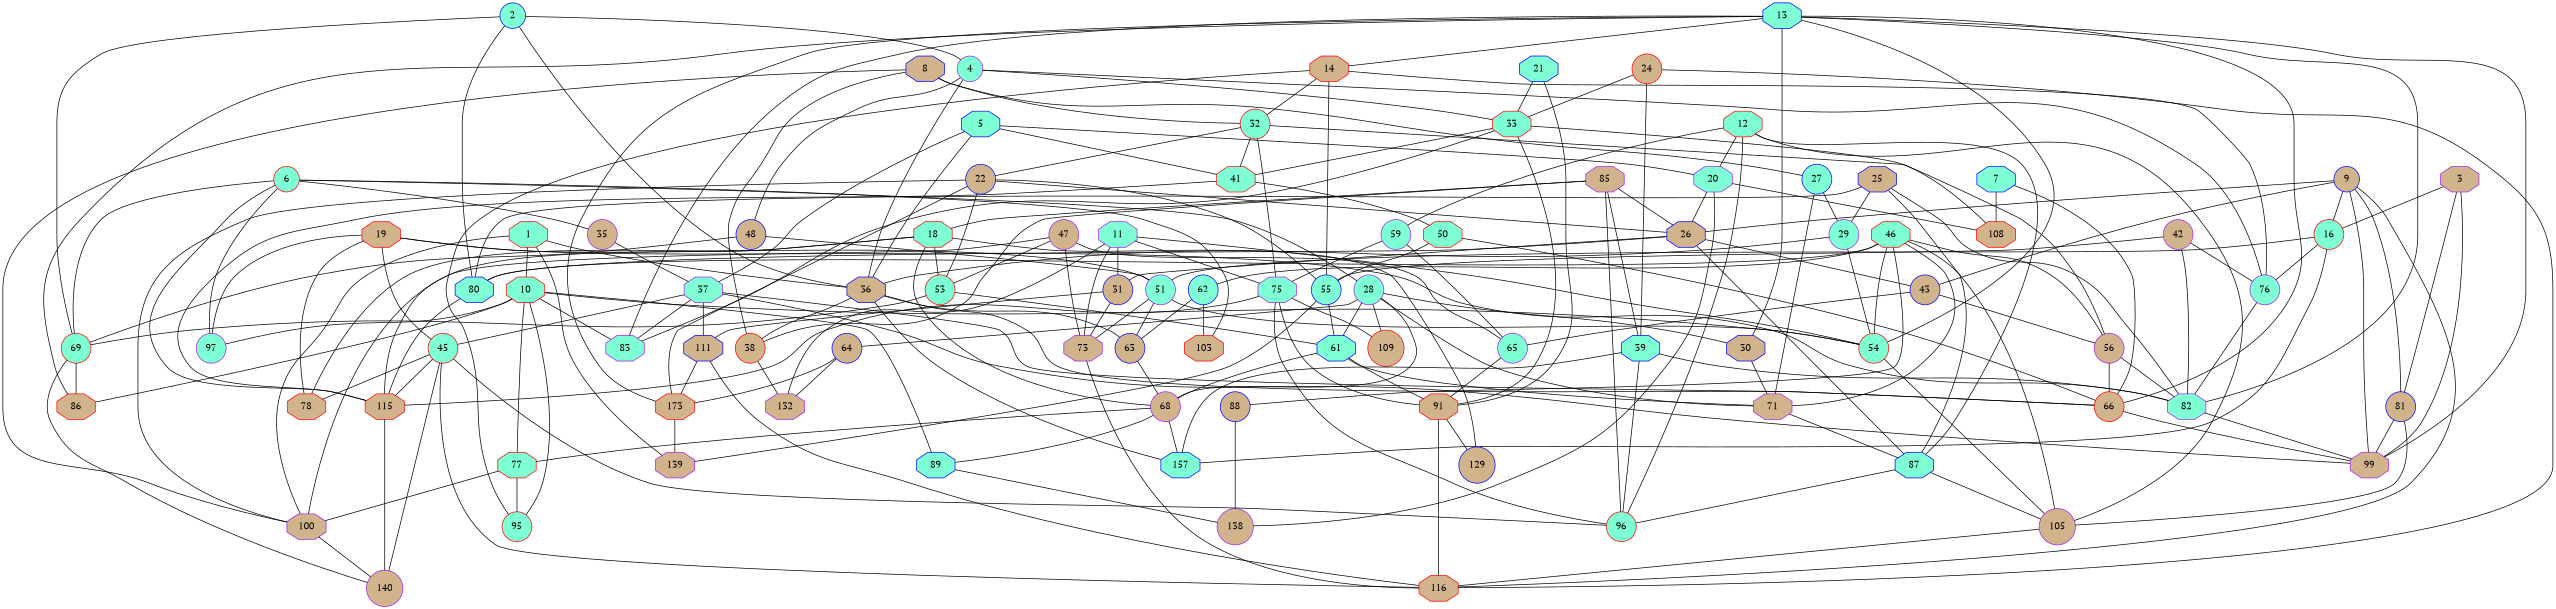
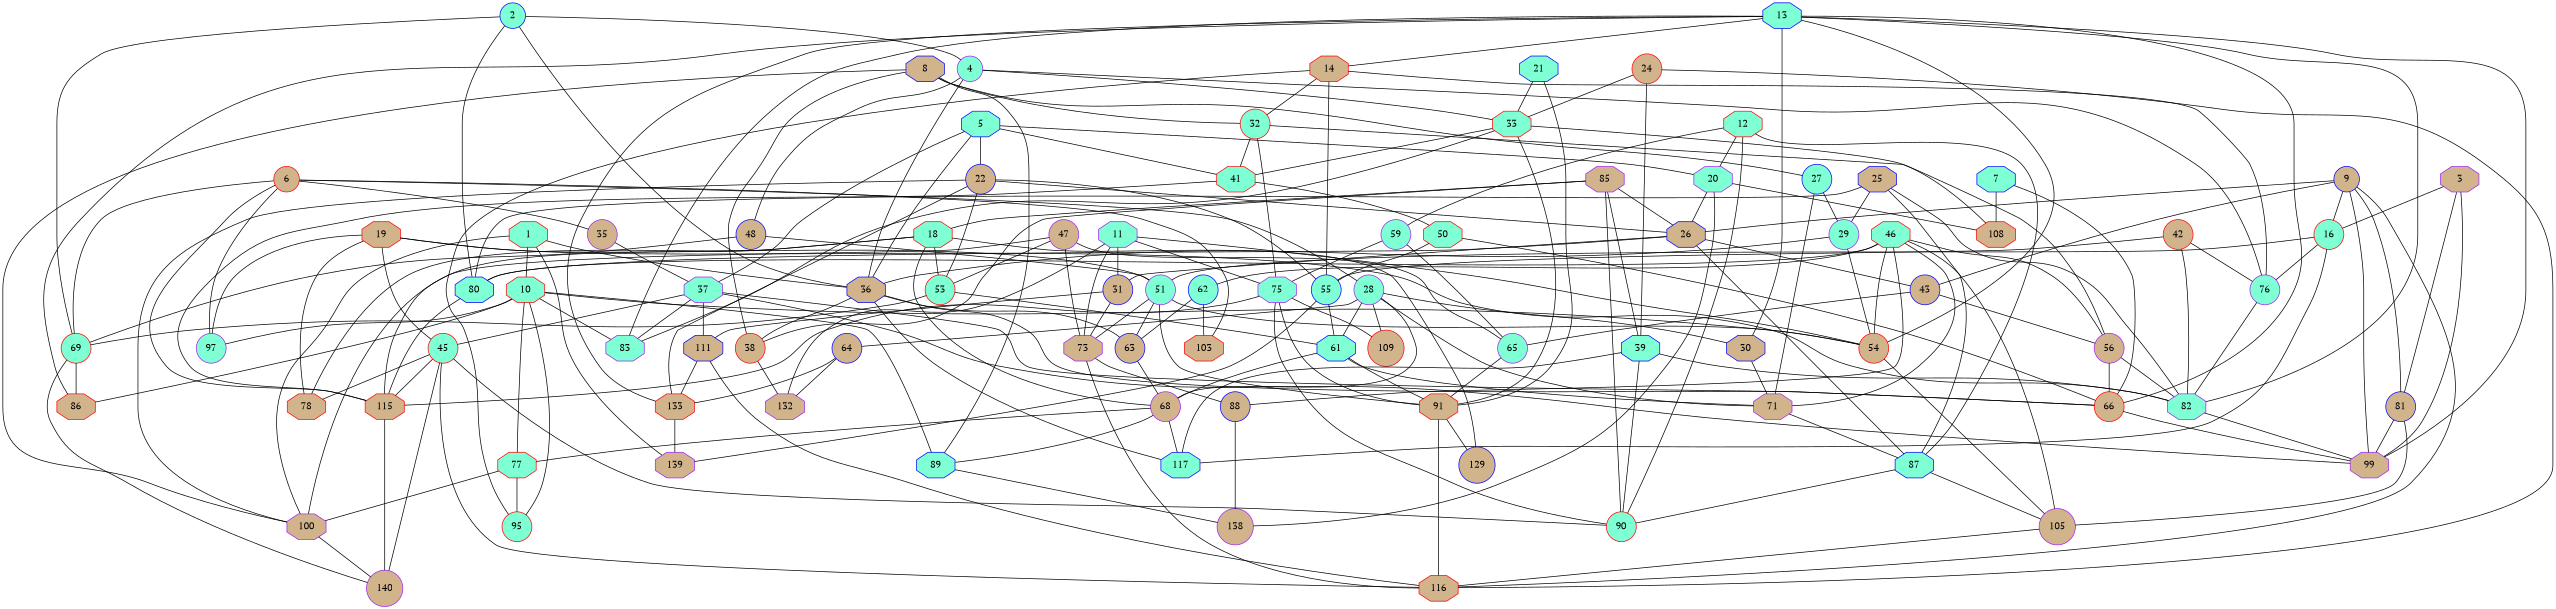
edge "32" -- "22": now "5" -- "22"
edge "12" -- "105": removed
node "6": fillcolor aquamarine -> tan
node "42": color purple -> red
edge "8" -- "89": added
node "54": fillcolor aquamarine -> tan
edge "51" -- "91": added
edge "73" -- "88": added
node "173": label "173" -> "133"
node "157": label "157" -> "117"
node "96": label "96" -> "90"
